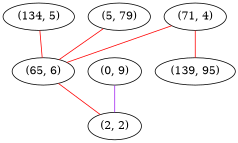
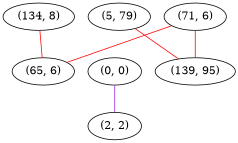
node "(134, 5)": label "(134, 5)" -> "(134, 8)"
node "(71, 4)": label "(71, 4)" -> "(71, 6)"
edge "(5, 79)" -- "(65, 6)": now "(5, 79)" -- "(139, 95)"
node "(0, 9)": label "(0, 9)" -> "(0, 0)"
edge "(65, 6)" -- "(2, 2)": removed
